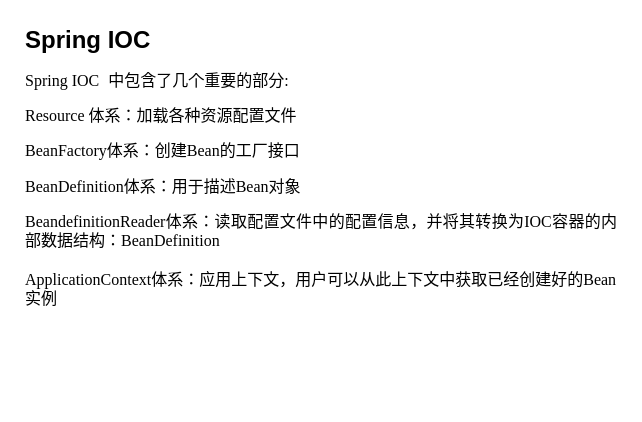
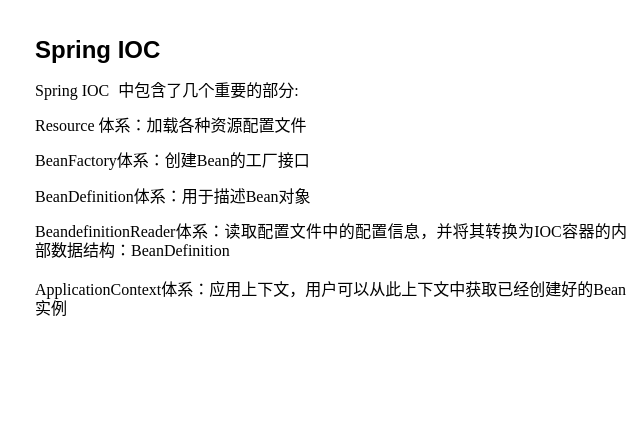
node "Spring IOCSpring IOC 中包含了几个重要的部分: Resource 体系：加载各种资源配置文件 BeanFactory体系：创建Bean的工厂接口 BeanDefinition体系：用于描述Bean对象 BeandefinitionReader体系：读取配置文件中的配置信息，并将其转换为IOC容器的内部数据结构：BeanDefinition ApplicationContext体系：应用上下文，用户可以从此上下文中获取已经创建好的Bean实例": moved (321, 211) -> (331, 221)
